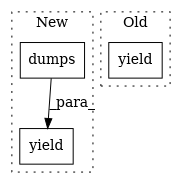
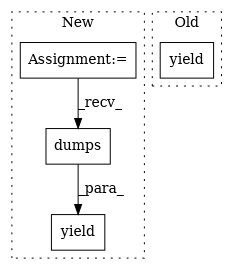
node "Assignment:=": added
